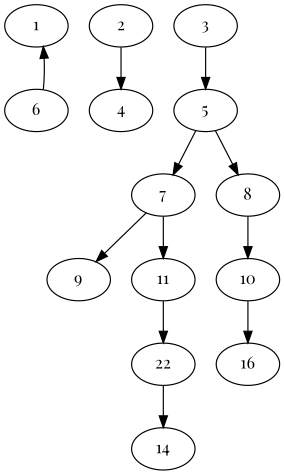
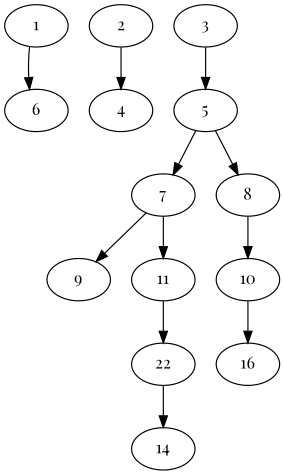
edge "6" -> "1": reversed
